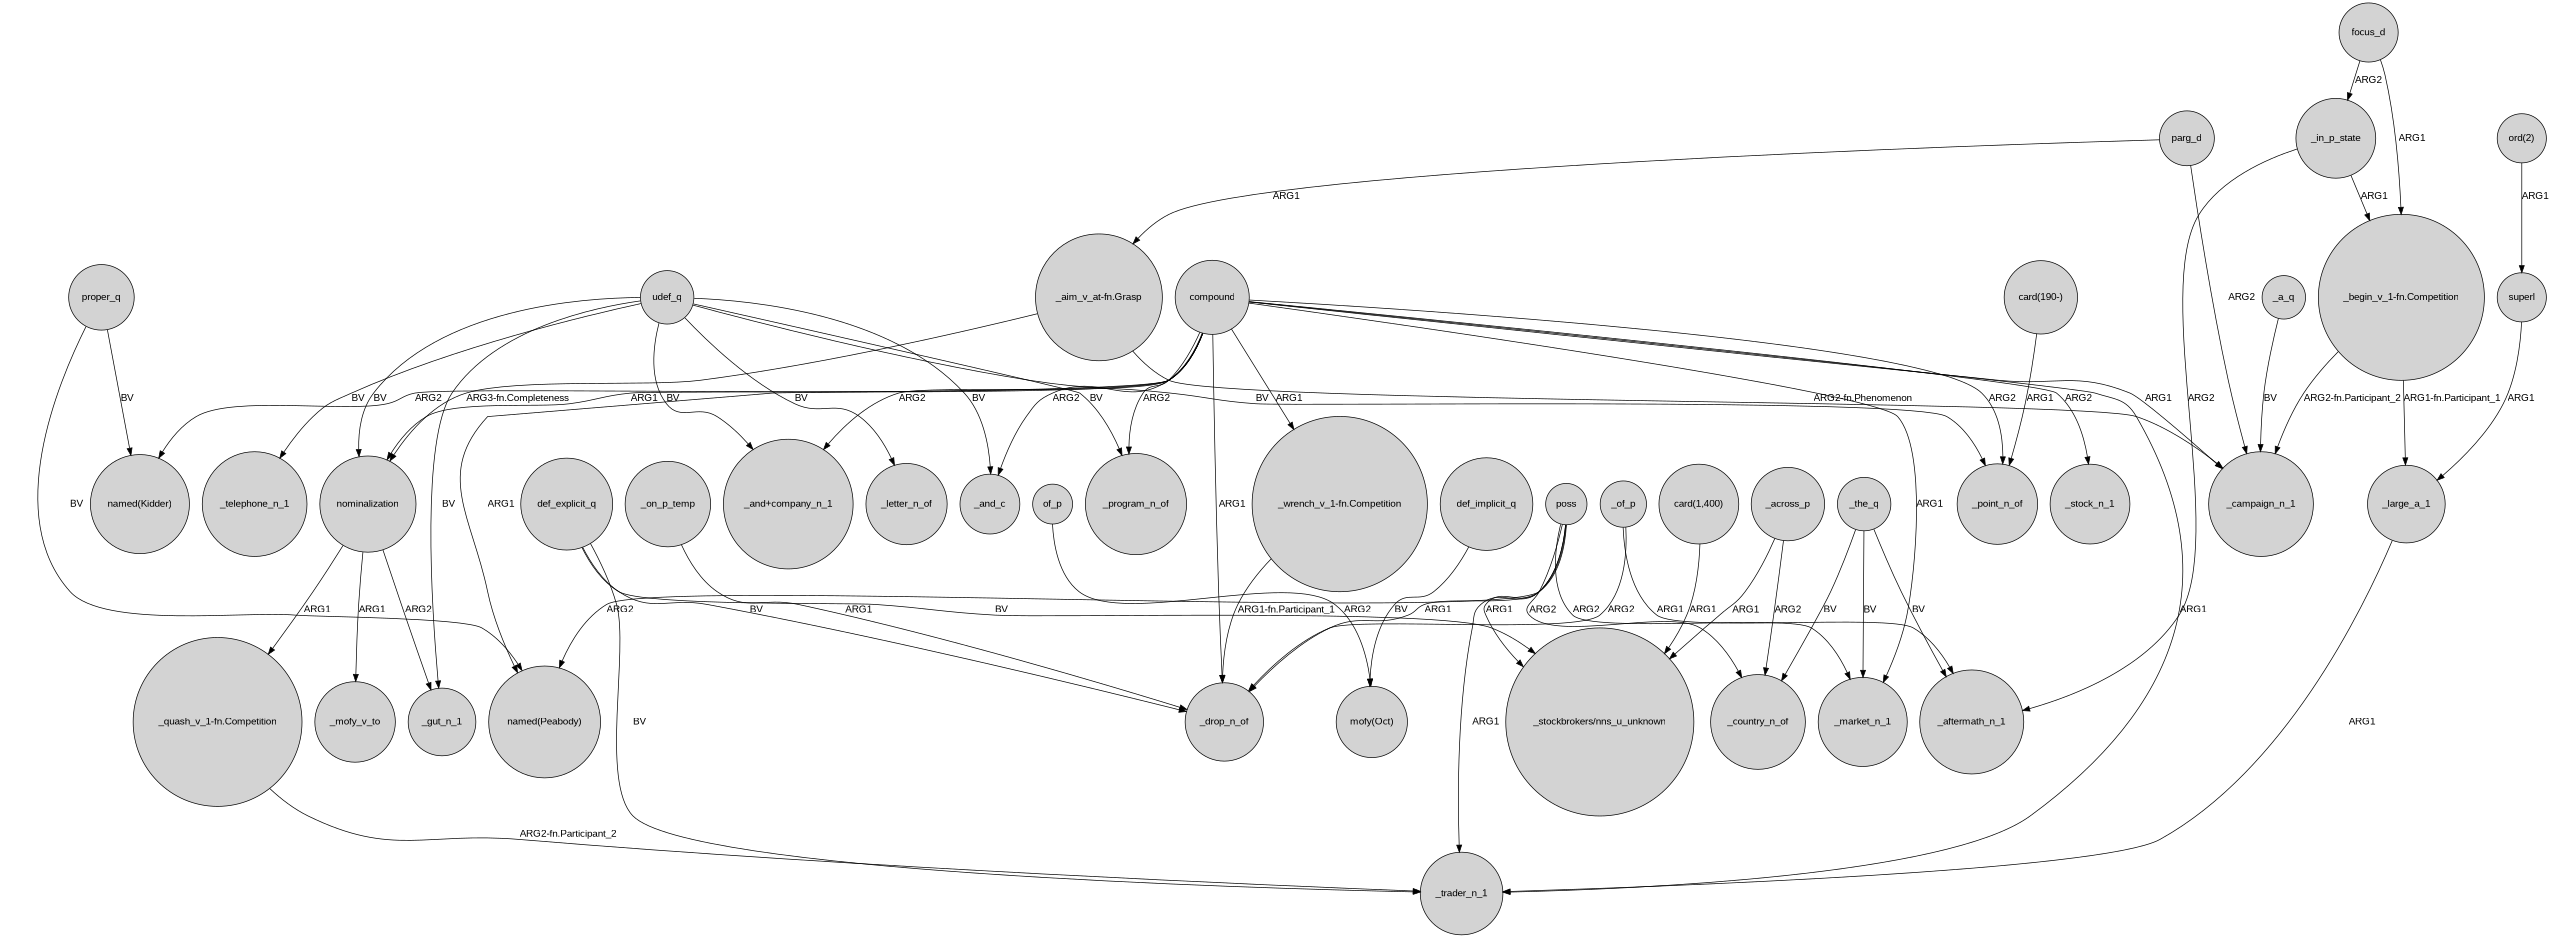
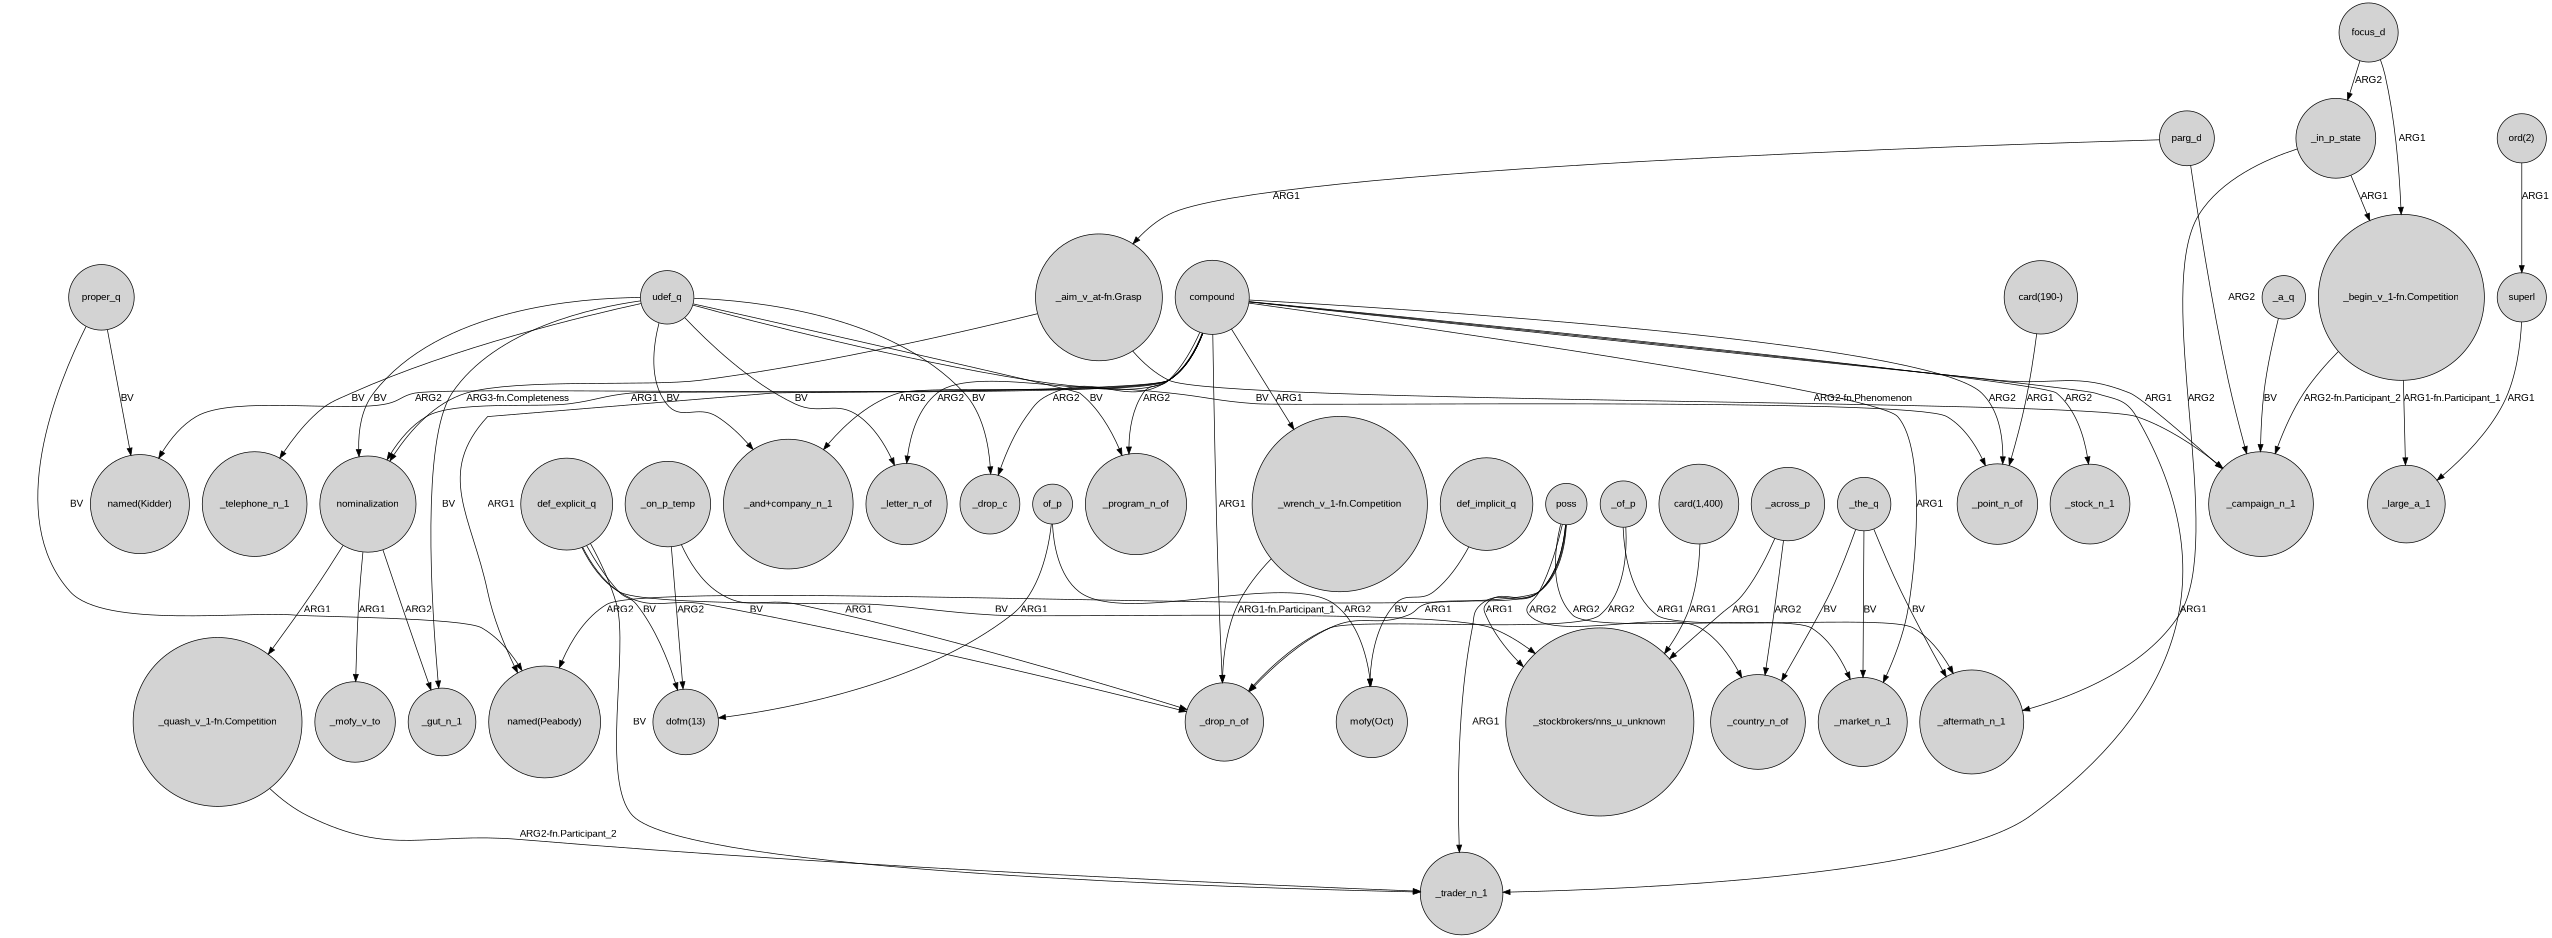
edge "compound" -> "_letter_n_of": added, label "ARG2"
node "_and_c": label "_and_c" -> "_drop_c"
node "dofm(13)": added
edge "_large_a_1" -> "_trader_n_1": removed, label "ARG1"
